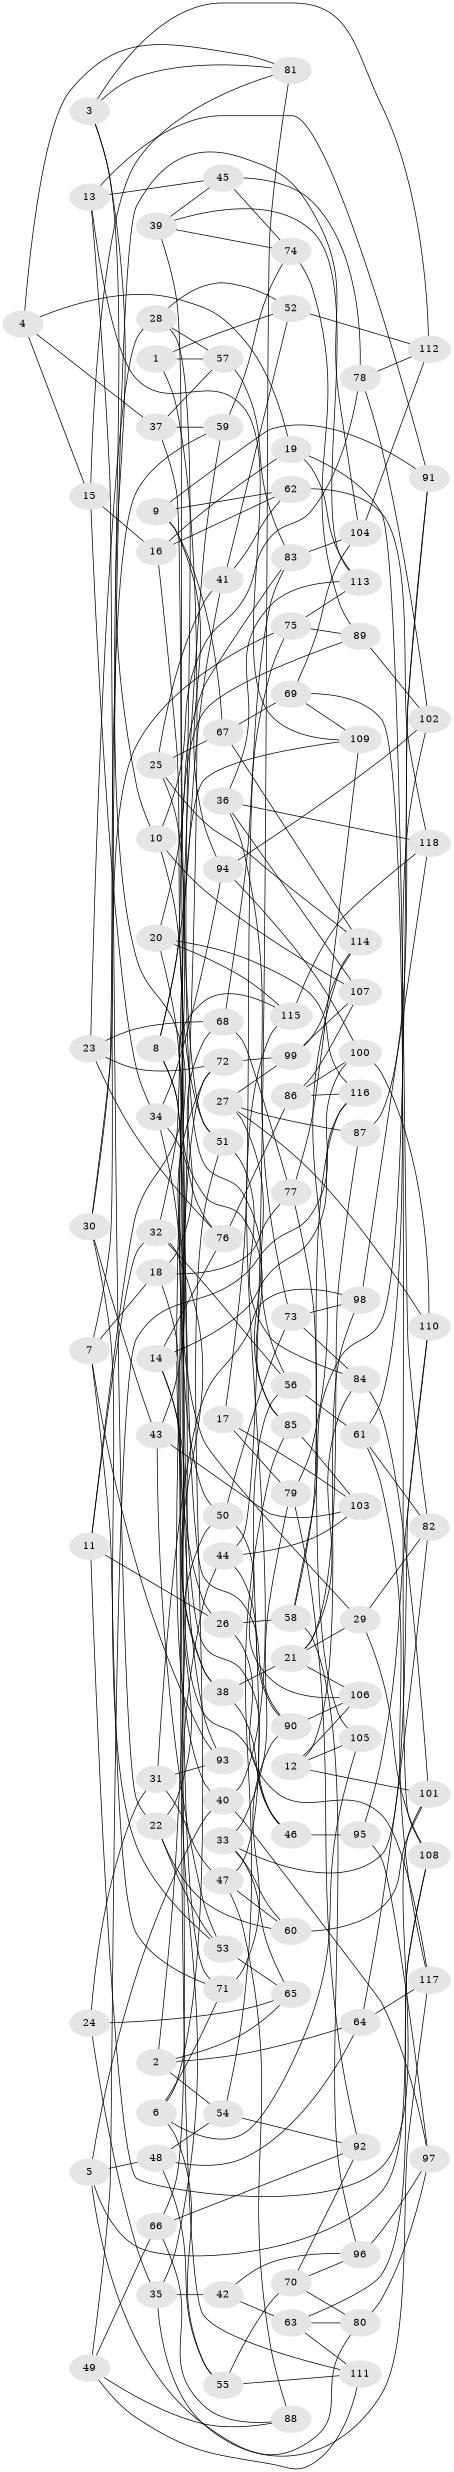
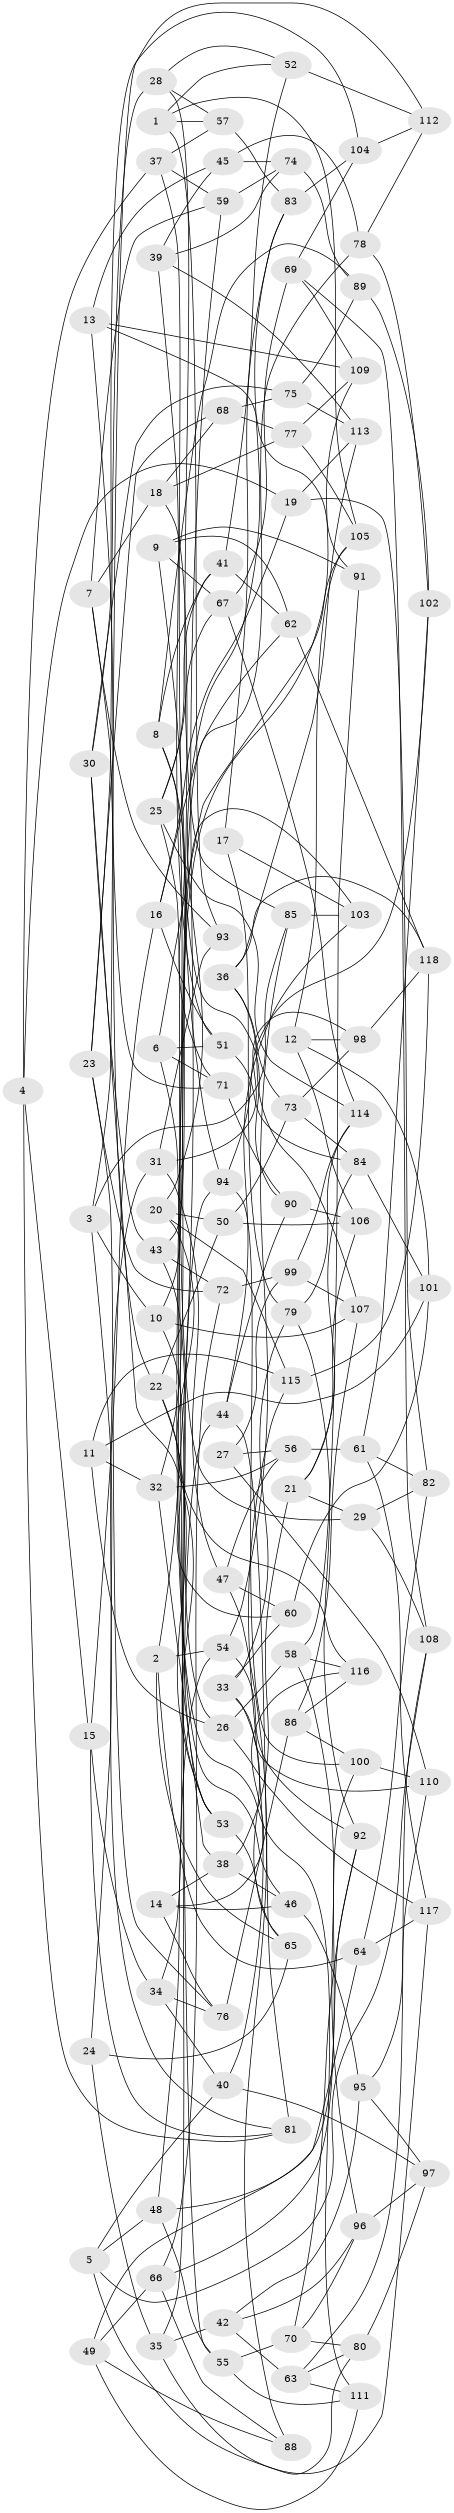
edge "1" -- "105": added
node "87": removed
edge "95" -- "42": added
